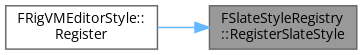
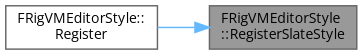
node "FSlateStyleRegistry ::RegisterSlateStyle": label "FSlateStyleRegistry ::RegisterSlateStyle" -> "FRigVMEditorStyle ::RegisterSlateStyle"
